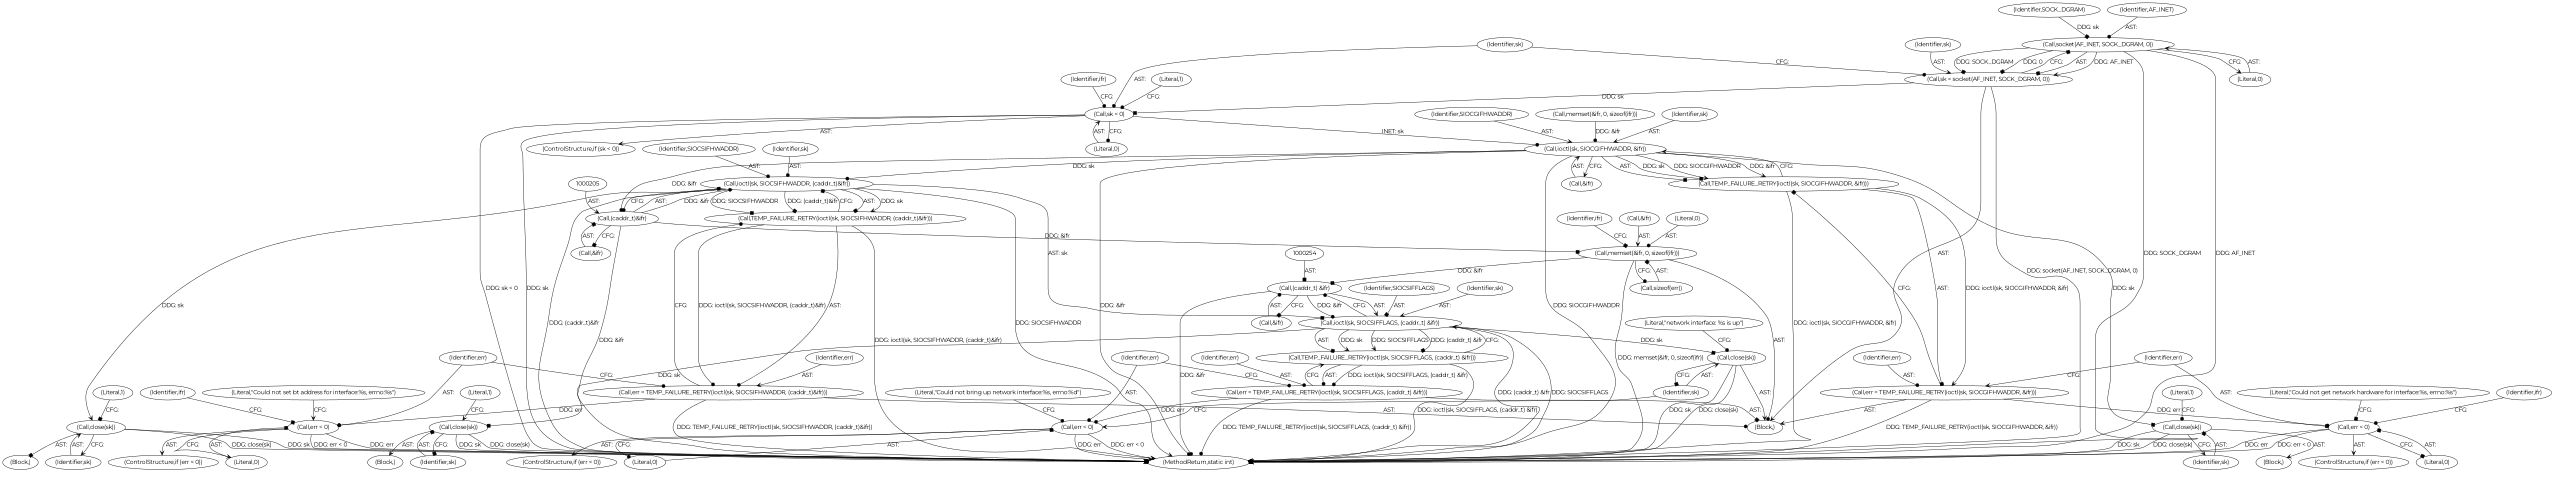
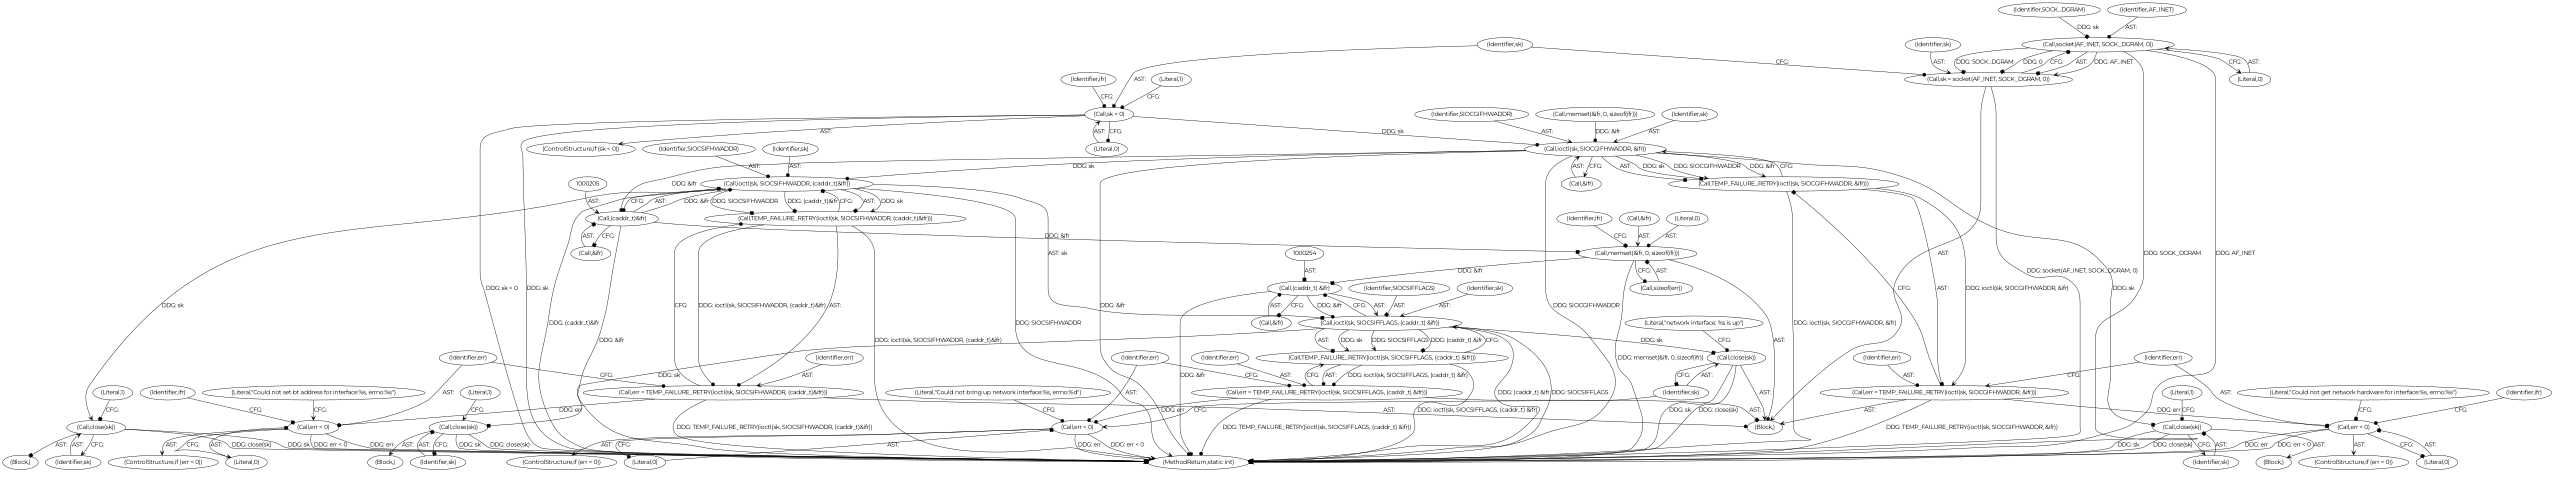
edge "(Call,sk = socket(AF_INET, SOCK_DGRAM, 0))" -> "(Call,sk < 0)": removed, label "DDG: sk"
edge "(Call,sk < 0)" -> "(Call,ioctl(sk, SIOCGIFHWADDR, &ifr))": label "INET: sk" -> "DDG: sk"
